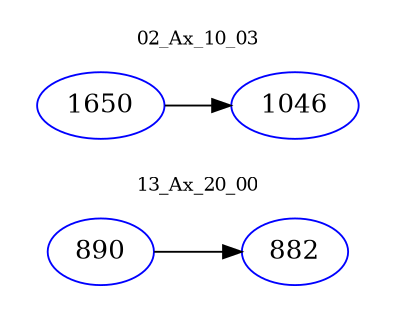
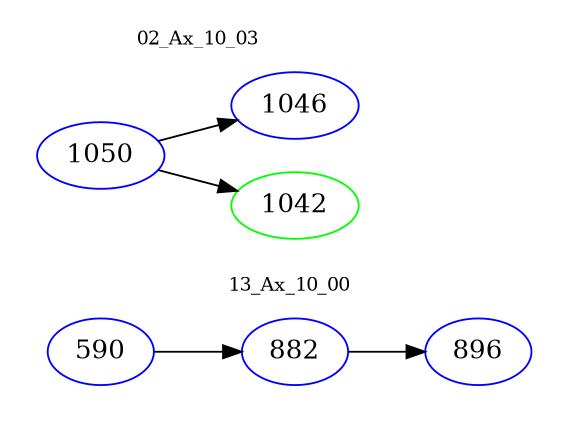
node "1650": label "1650" -> "1050"
cluster "13_Ax_20_00": label "13_Ax_20_00" -> "13_Ax_10_00"
node "1042": added
node "890": label "890" -> "590"
node "896": added
